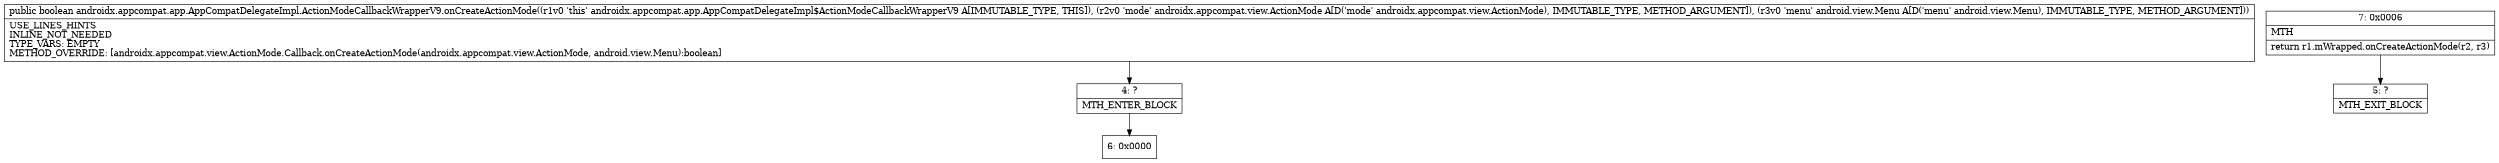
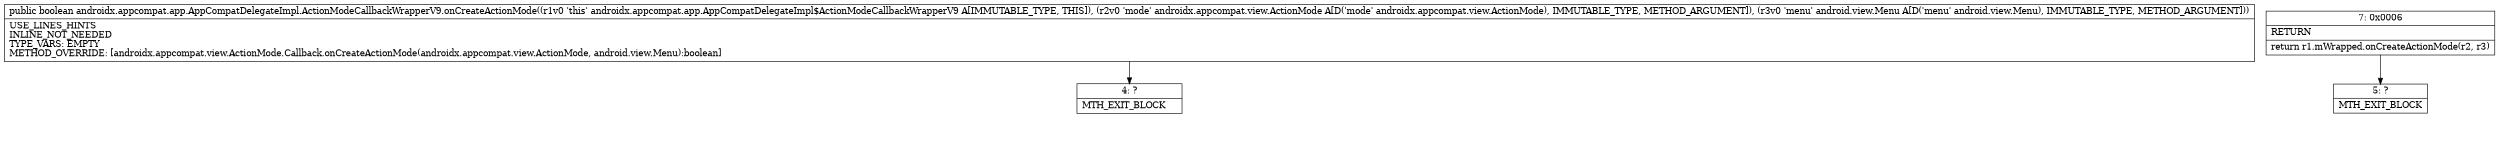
node "7: 0x0006": text "MTH" -> "RETURN"
node "4: ?": text "MTH_ENTER_BLOCK" -> "MTH_EXIT_BLOCK"
node "6: 0x0000": removed
